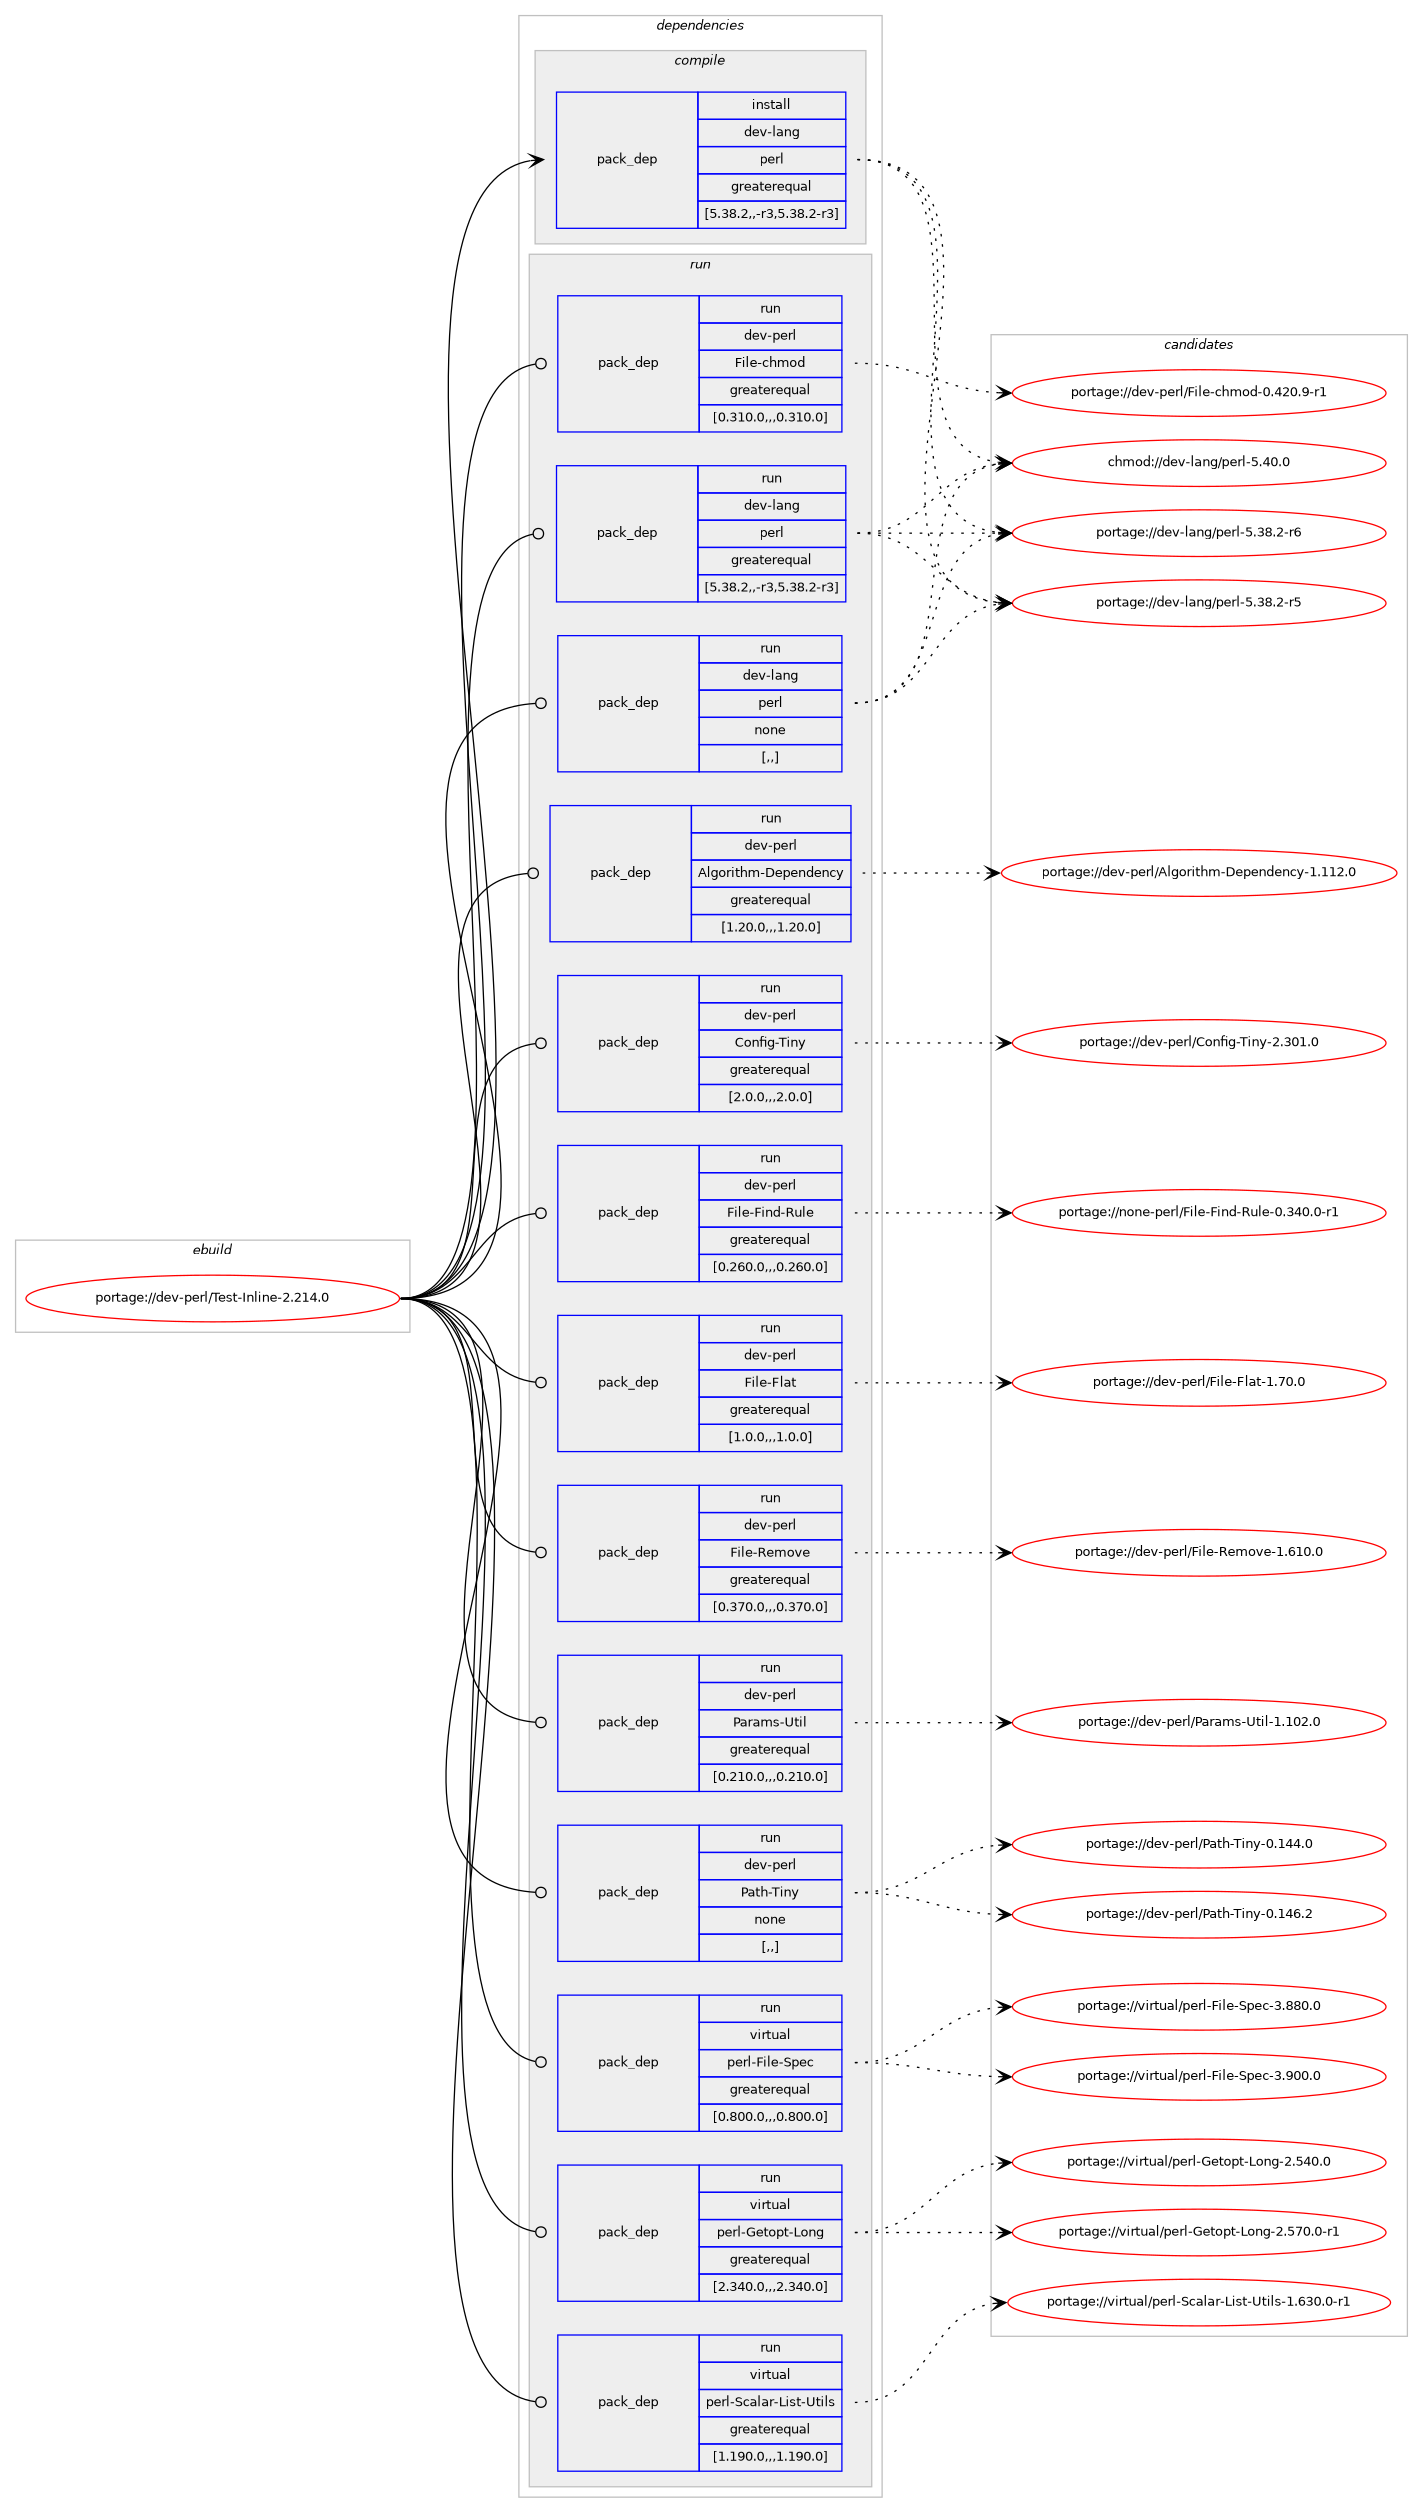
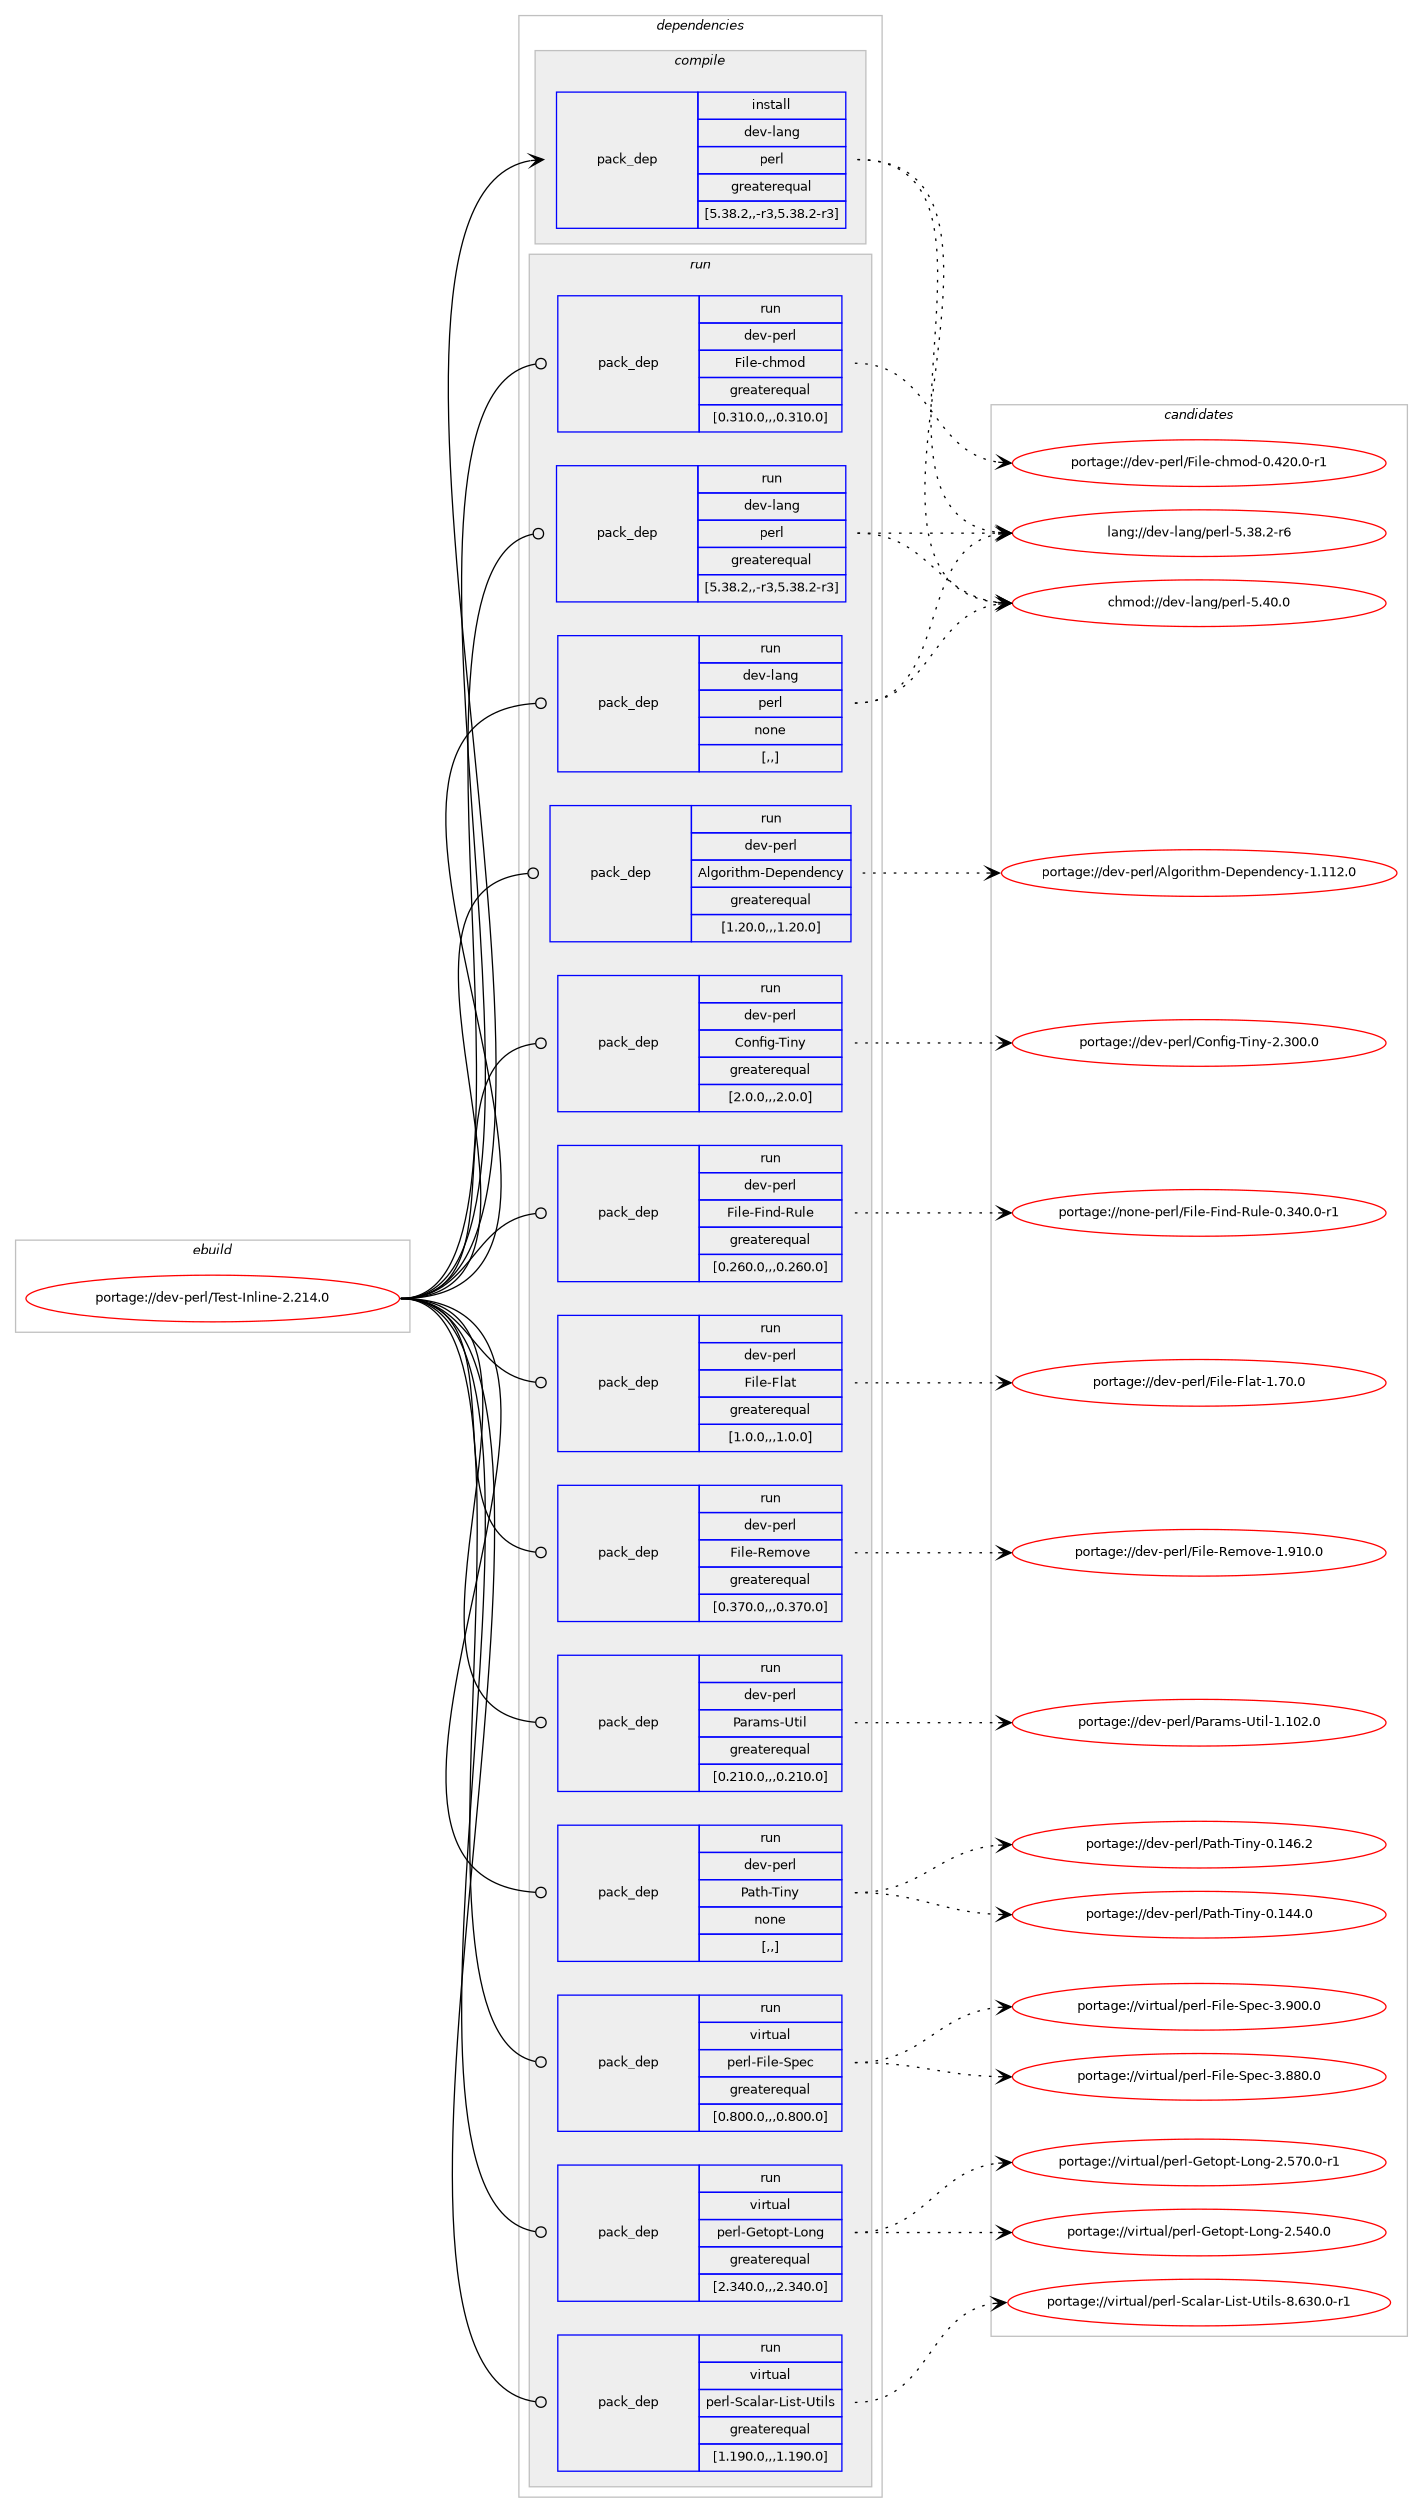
node "portage://dev-perl/File-chmod-0.420.9-r1": label "portage://dev-perl/File-chmod-0.420.9-r1" -> "portage://dev-perl/File-chmod-0.420.0-r1"
node "portage://dev-lang/perl-5.38.2-r6": label "portage://dev-lang/perl-5.38.2-r6" -> "lang://dev-lang/perl-5.38.2-r6"
node "portage://dev-lang/perl-5.38.2-r5": removed
node "portage://dev-perl/Config-Tiny-2.301.0": label "portage://dev-perl/Config-Tiny-2.301.0" -> "portage://dev-perl/Config-Tiny-2.300.0"
node "portage://dev-perl/File-Remove-1.610.0": label "portage://dev-perl/File-Remove-1.610.0" -> "portage://dev-perl/File-Remove-1.910.0"
node "portage://virtual/perl-Scalar-List-Utils-1.630.0-r1": label "portage://virtual/perl-Scalar-List-Utils-1.630.0-r1" -> "portage://virtual/perl-Scalar-List-Utils-8.630.0-r1"
